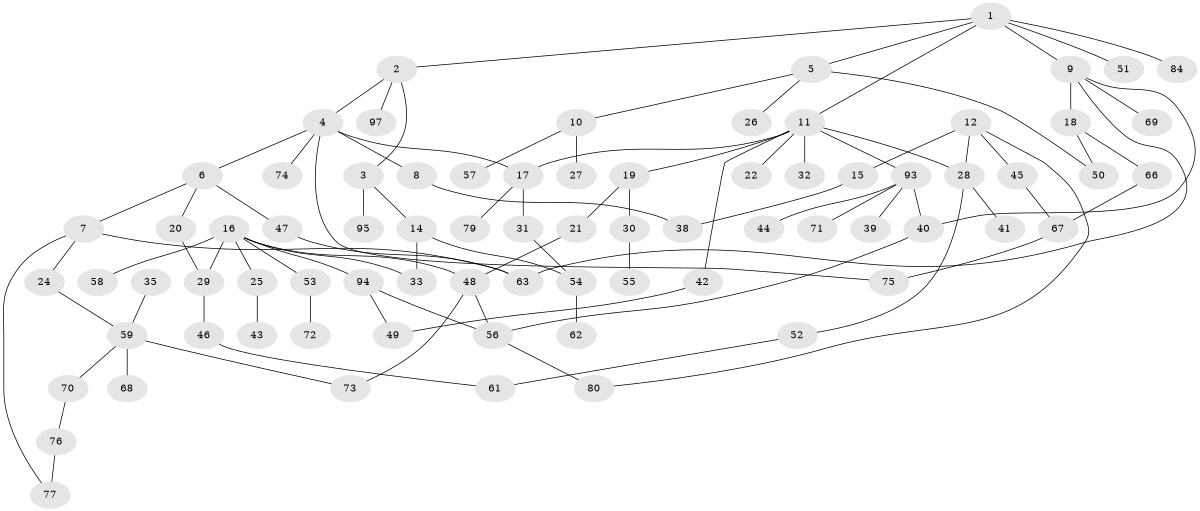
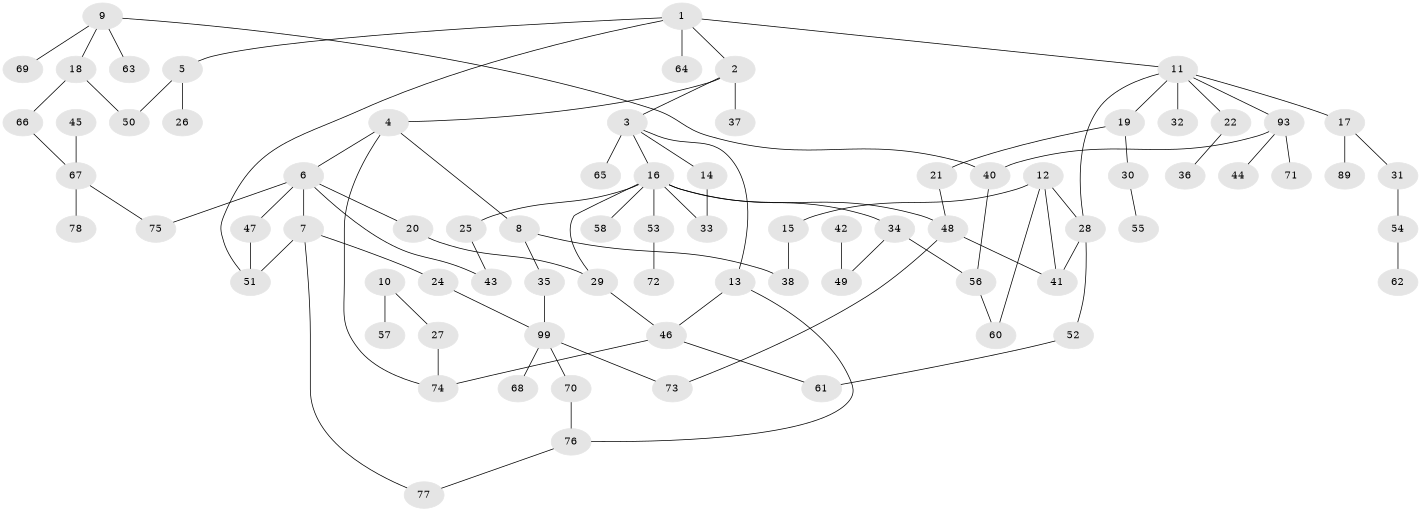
edge "1" -- "9": removed
node "84": label "84" -> "64"
edge "5" -- "10": removed
node "97": label "97" -> "37"
edge "4" -- "17": removed
edge "3" -- "16": added
edge "12" -- "45": now "12" -- "41"
node "36": added
edge "11" -- "42": removed
node "78": added
node "95": label "95" -> "65"
node "79": label "79" -> "89"
node "39": removed
edge "6" -- "43": added
edge "7" -- "63": now "7" -- "51"
edge "8" -- "35": added
edge "47" -- "63": now "47" -- "51"
edge "14" -- "54": removed
edge "4" -- "75": now "6" -- "75"
node "94": label "94" -> "34"
node "13": added
edge "48" -- "56": now "48" -- "41"
node "59": label "59" -> "99"
edge "27" -- "74": added
edge "46" -- "74": added
node "80": label "80" -> "60"
